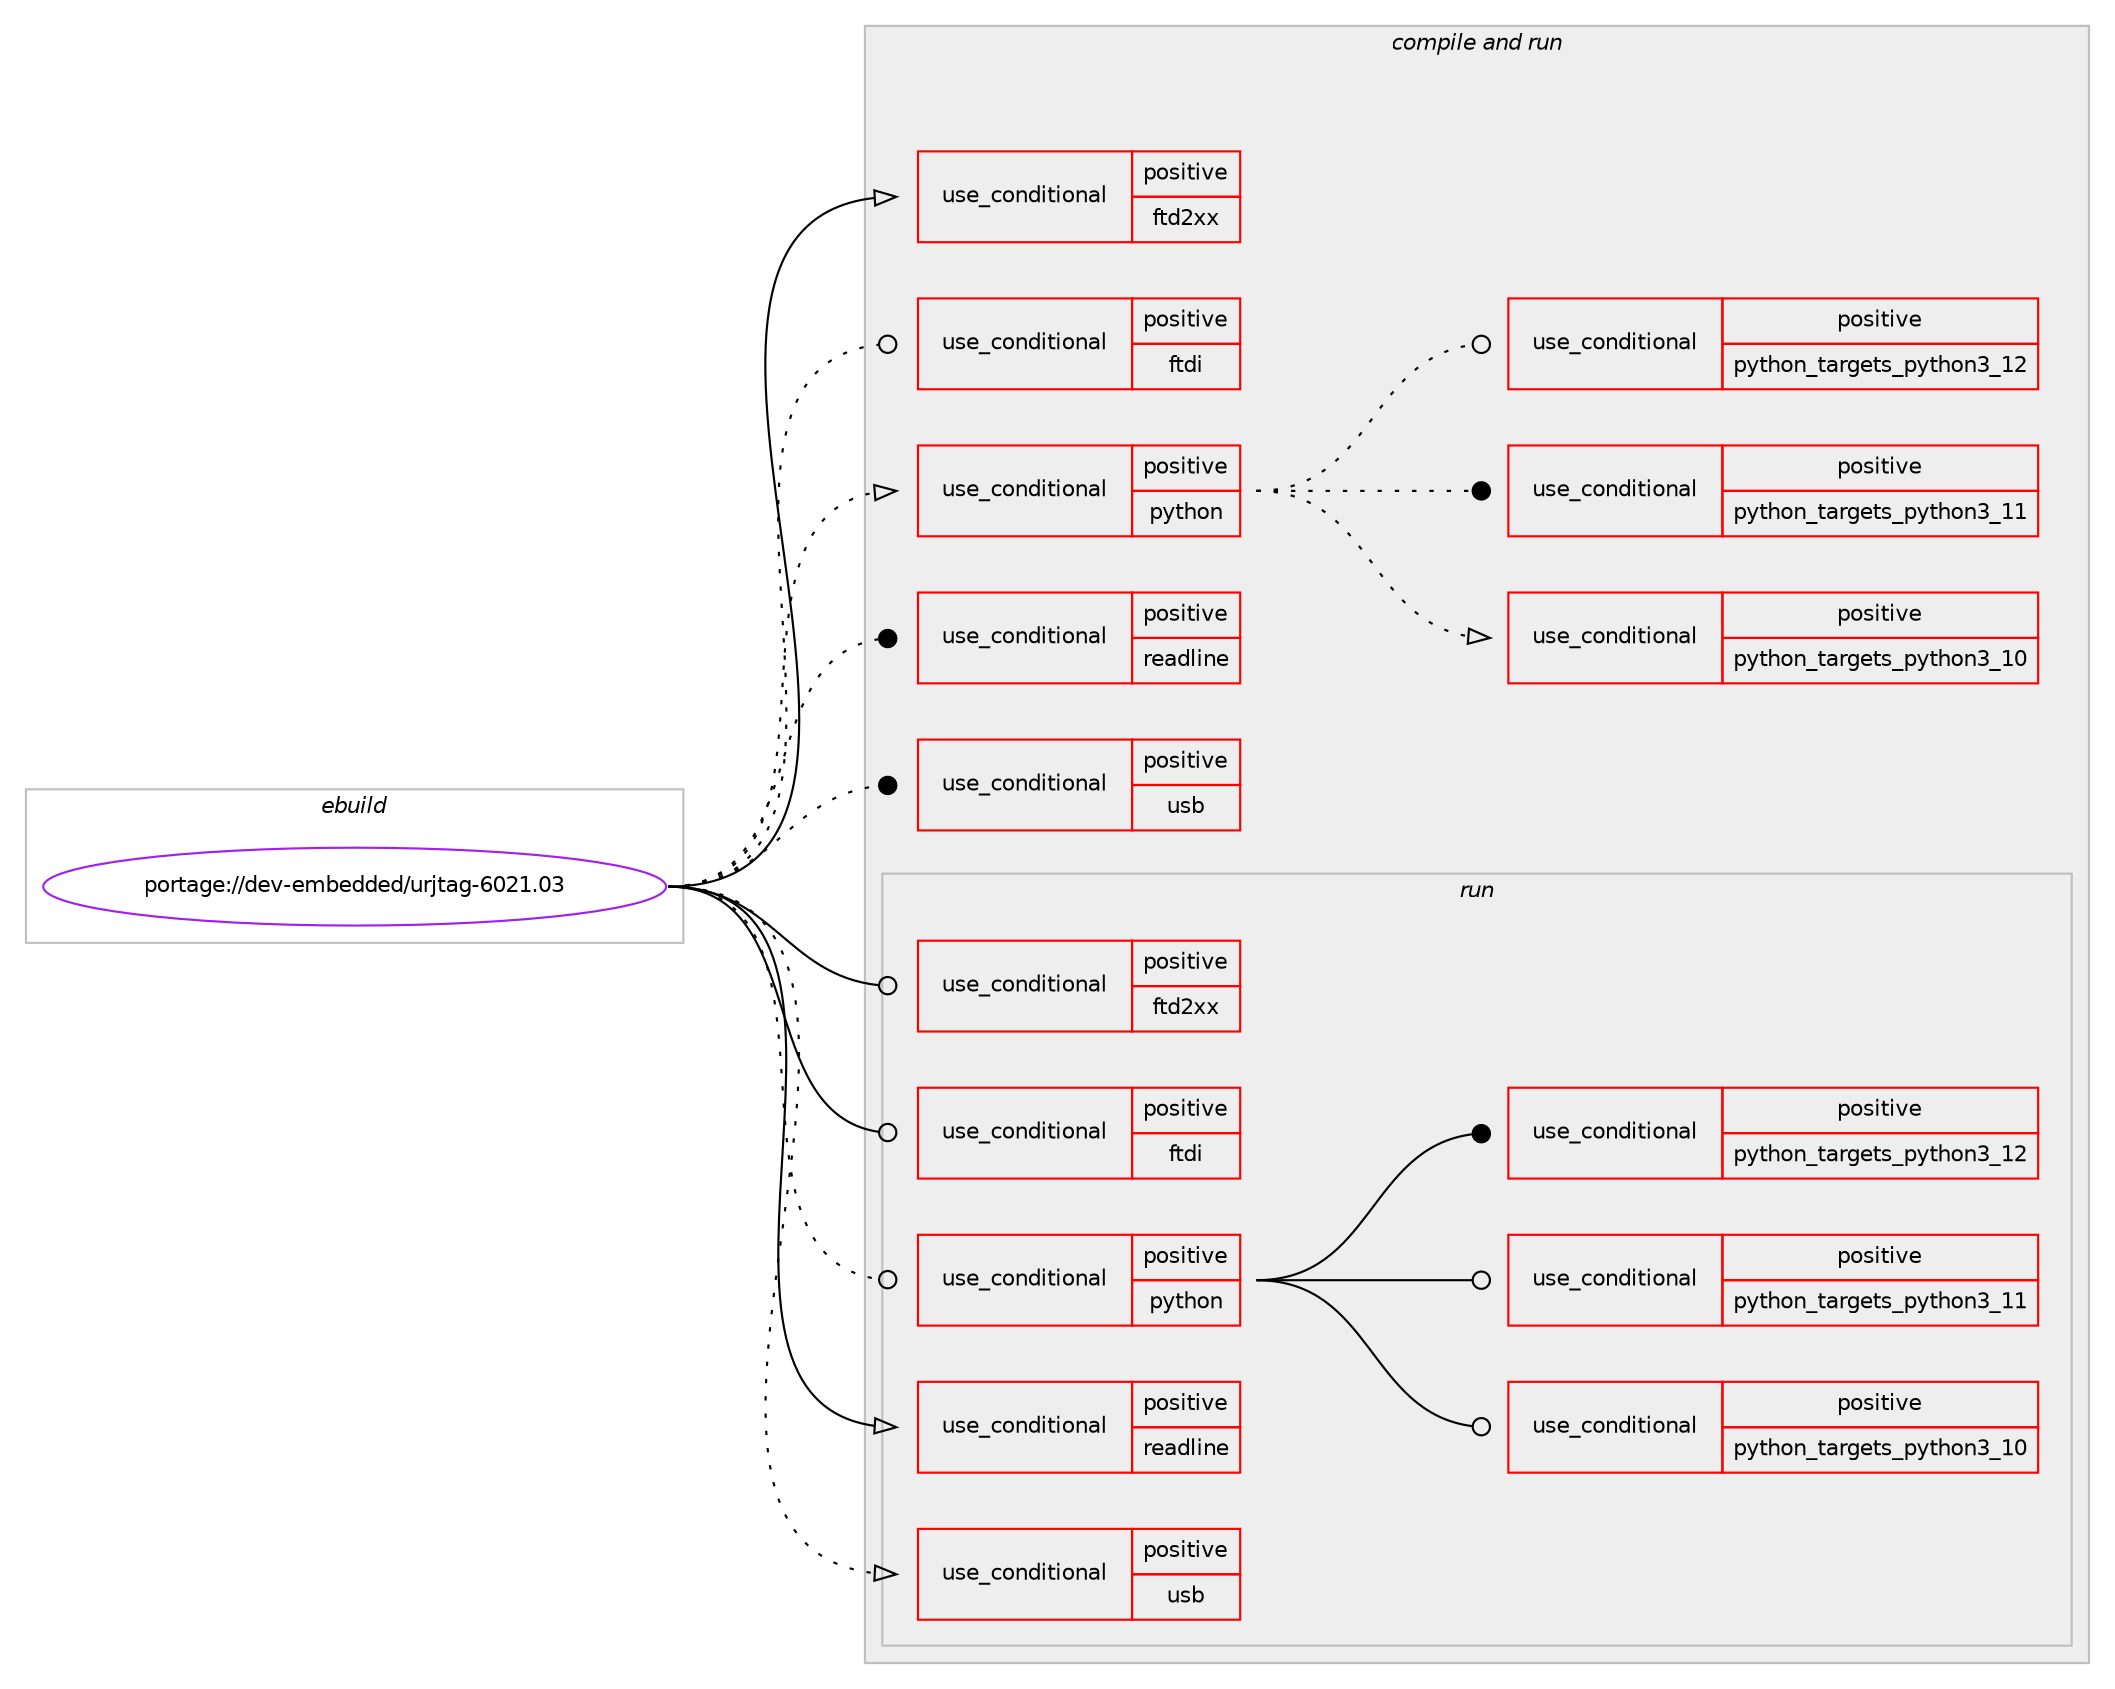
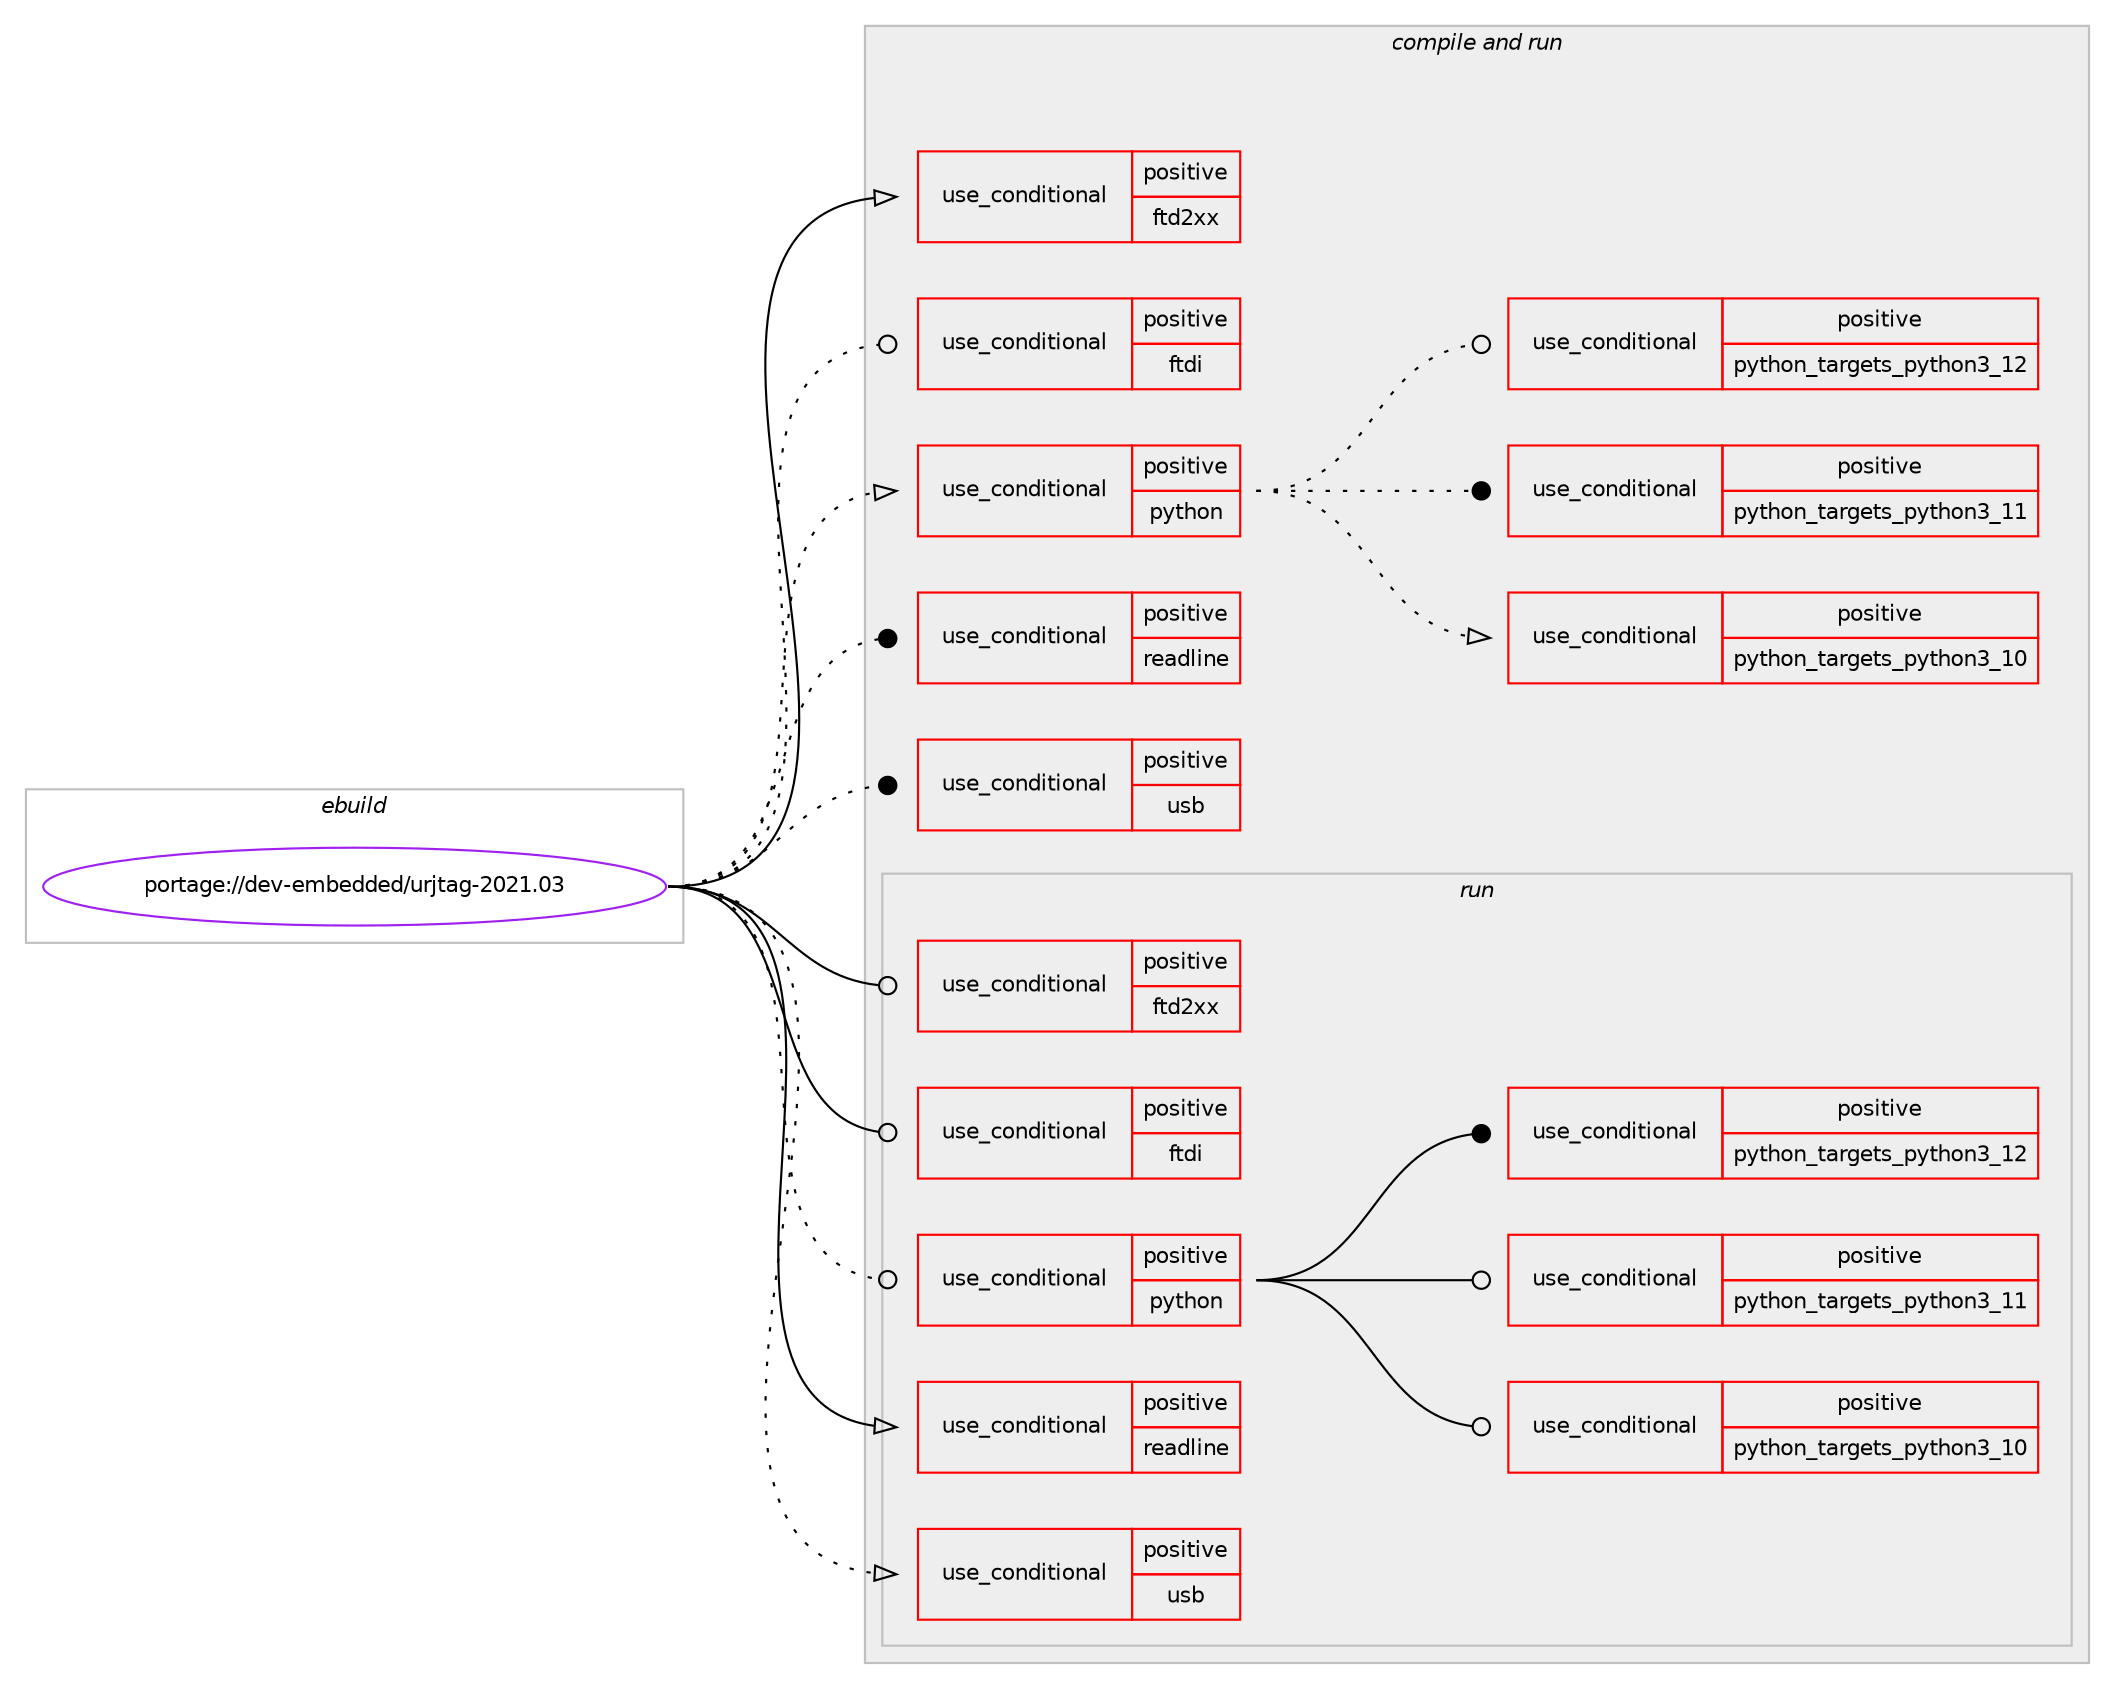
node "portage://dev-embedded/urjtag-6021.03": label "portage://dev-embedded/urjtag-6021.03" -> "portage://dev-embedded/urjtag-2021.03"
